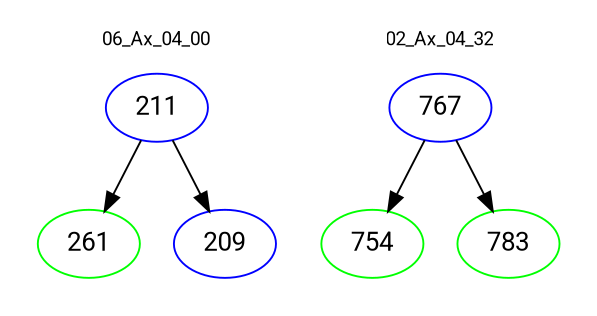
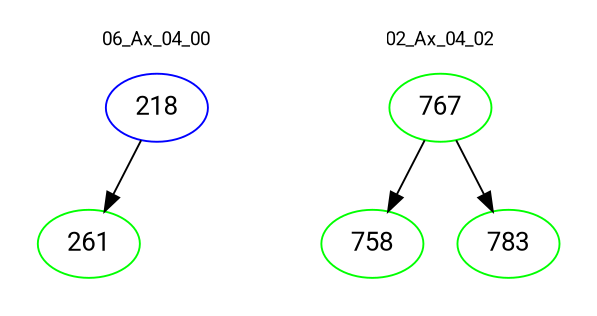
cluster "02_Ax_04_32": label "02_Ax_04_32" -> "02_Ax_04_02"
node "211": label "211" -> "218"
node "767": color blue -> green
node "209": removed
node "754": label "754" -> "758"
